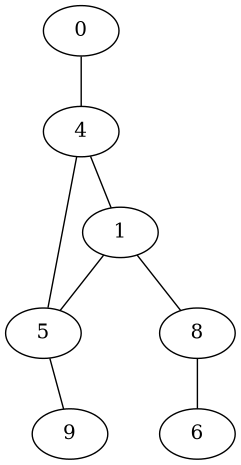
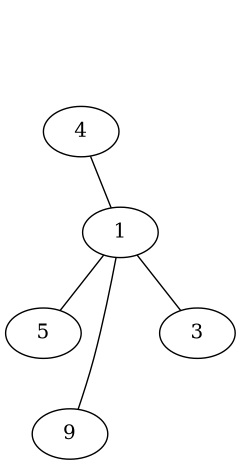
node "0": removed
edge "4" -- "5": removed
node "8": label "8" -> "3"
edge "5" -- "9": now "1" -- "9"
node "6": removed
